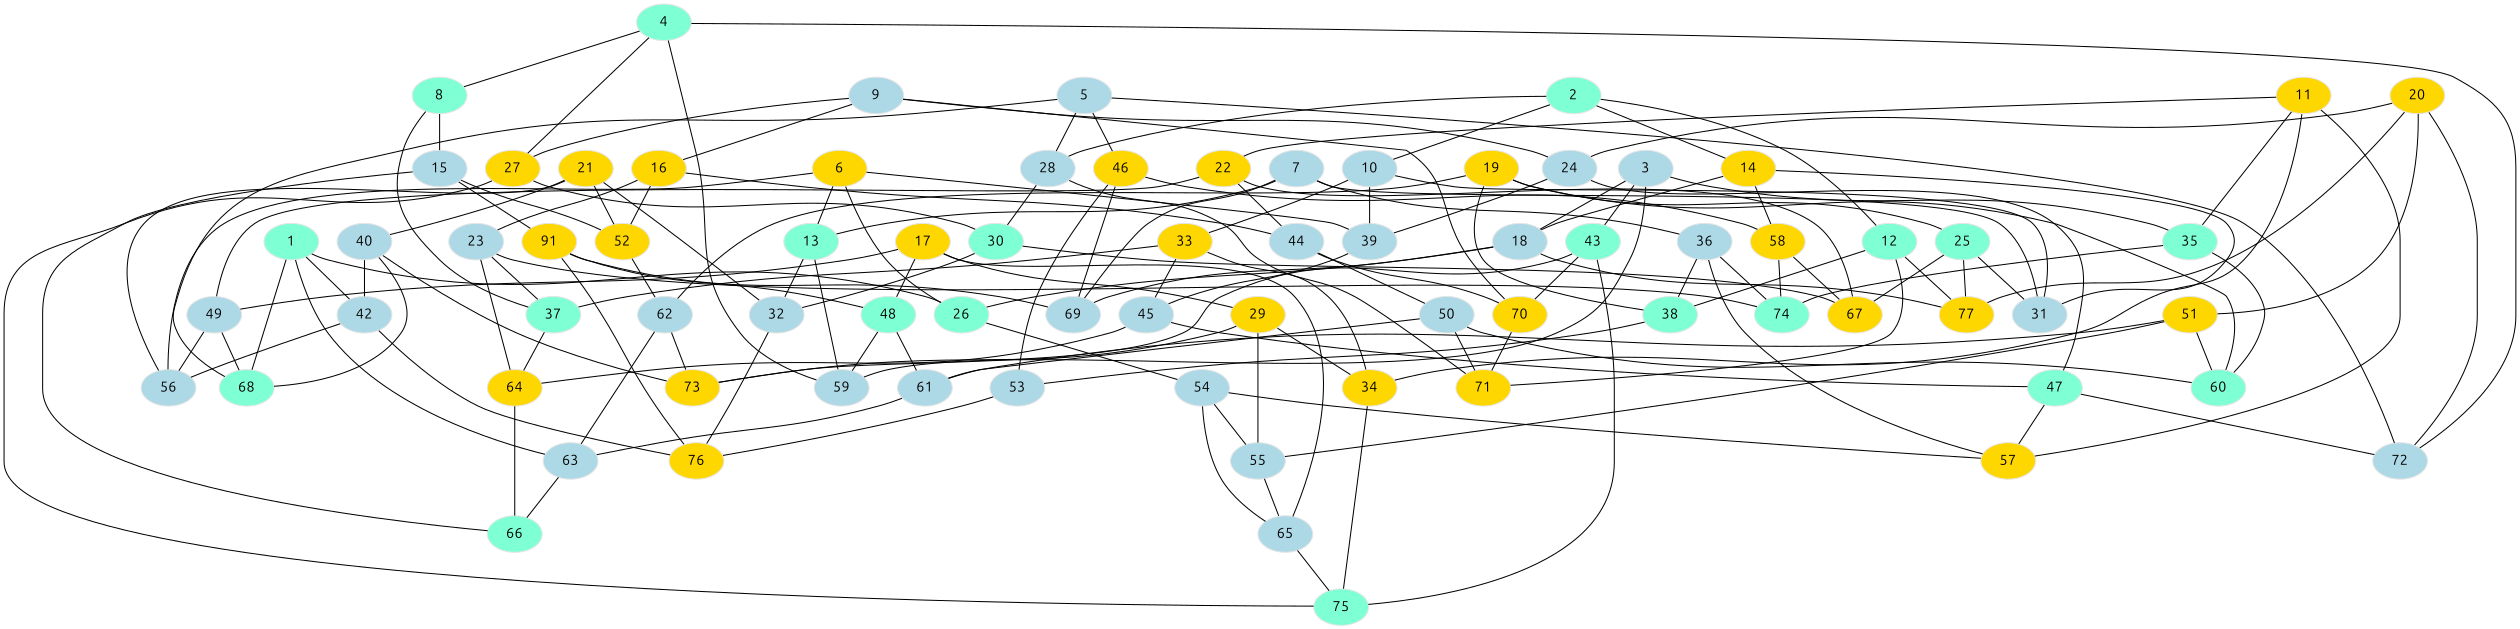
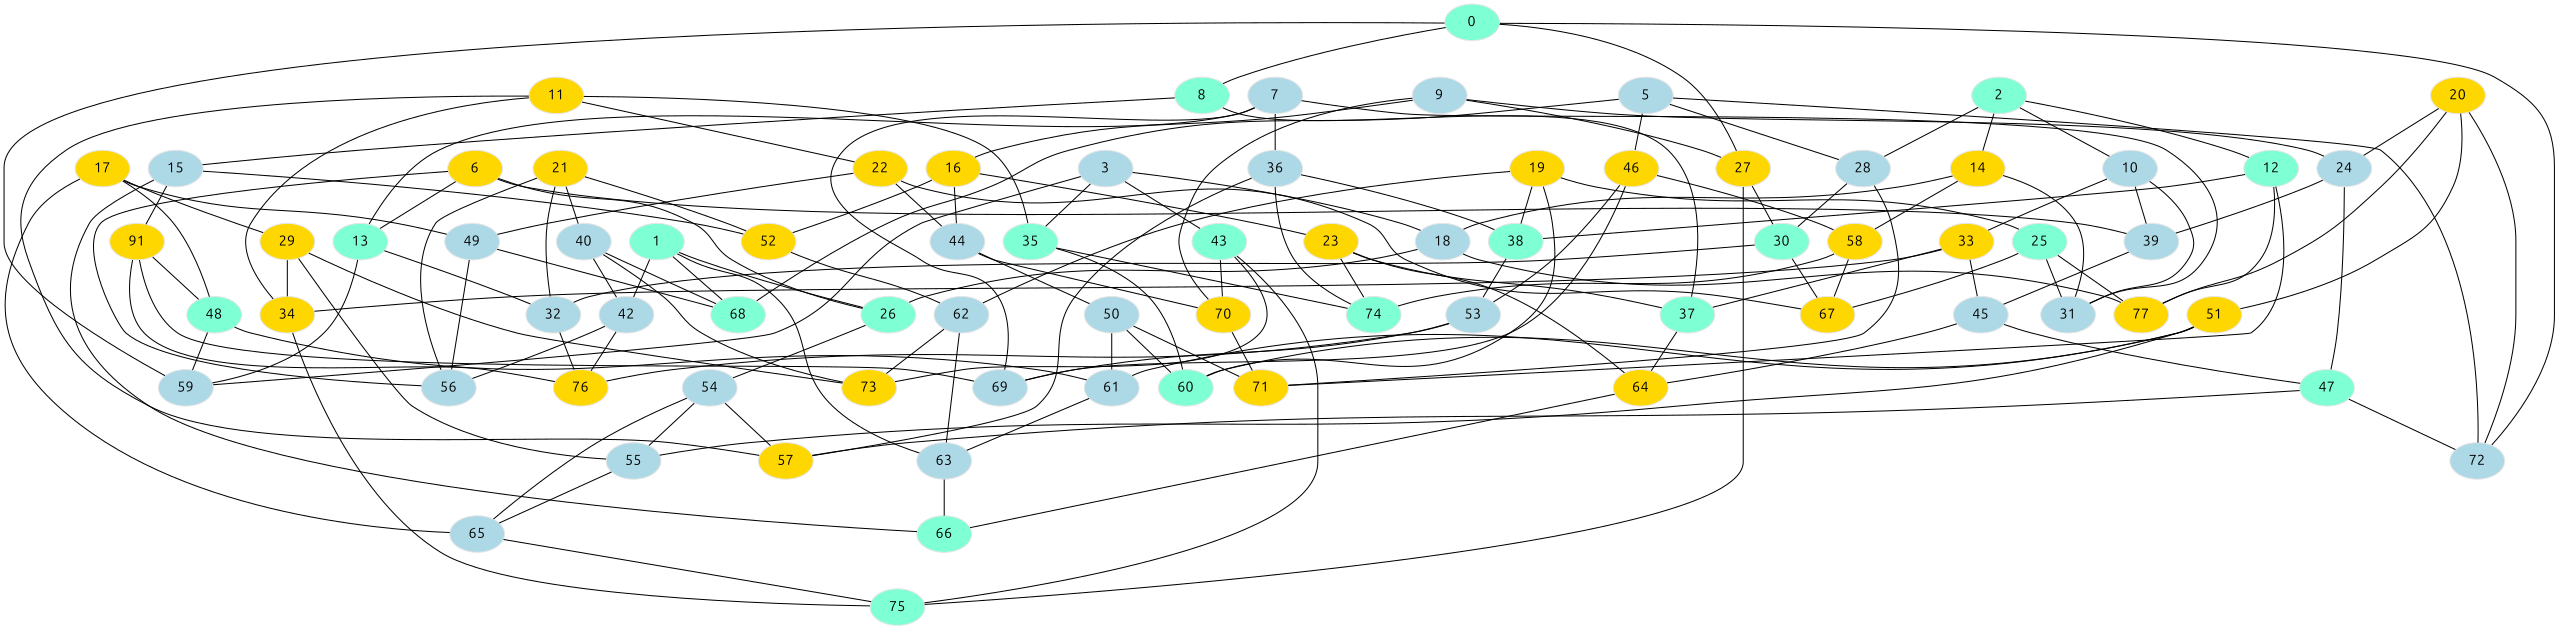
node "4": label "4" -> "0"
node "23": fillcolor lightblue -> gold
edge "18" -- "69": now "53" -- "69"
